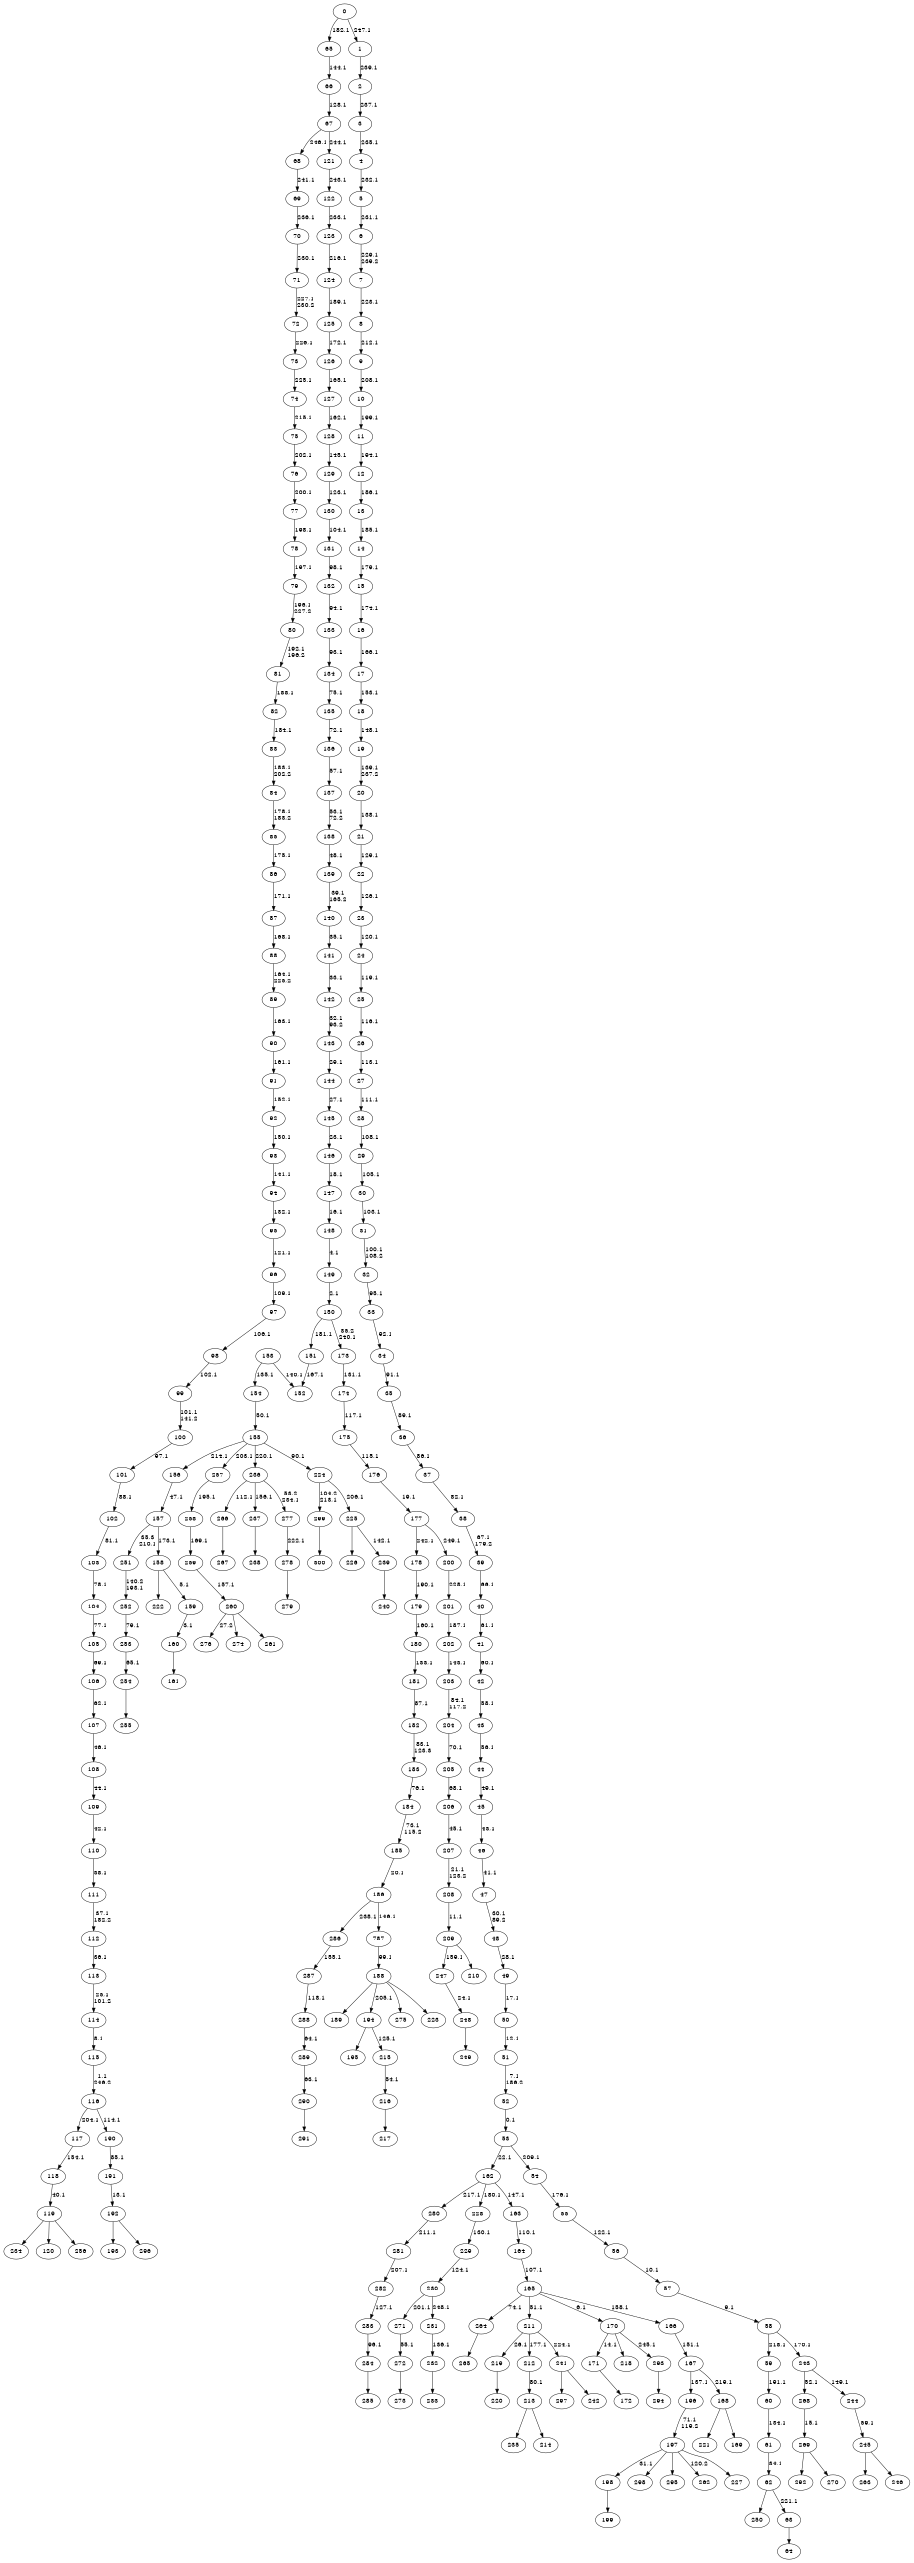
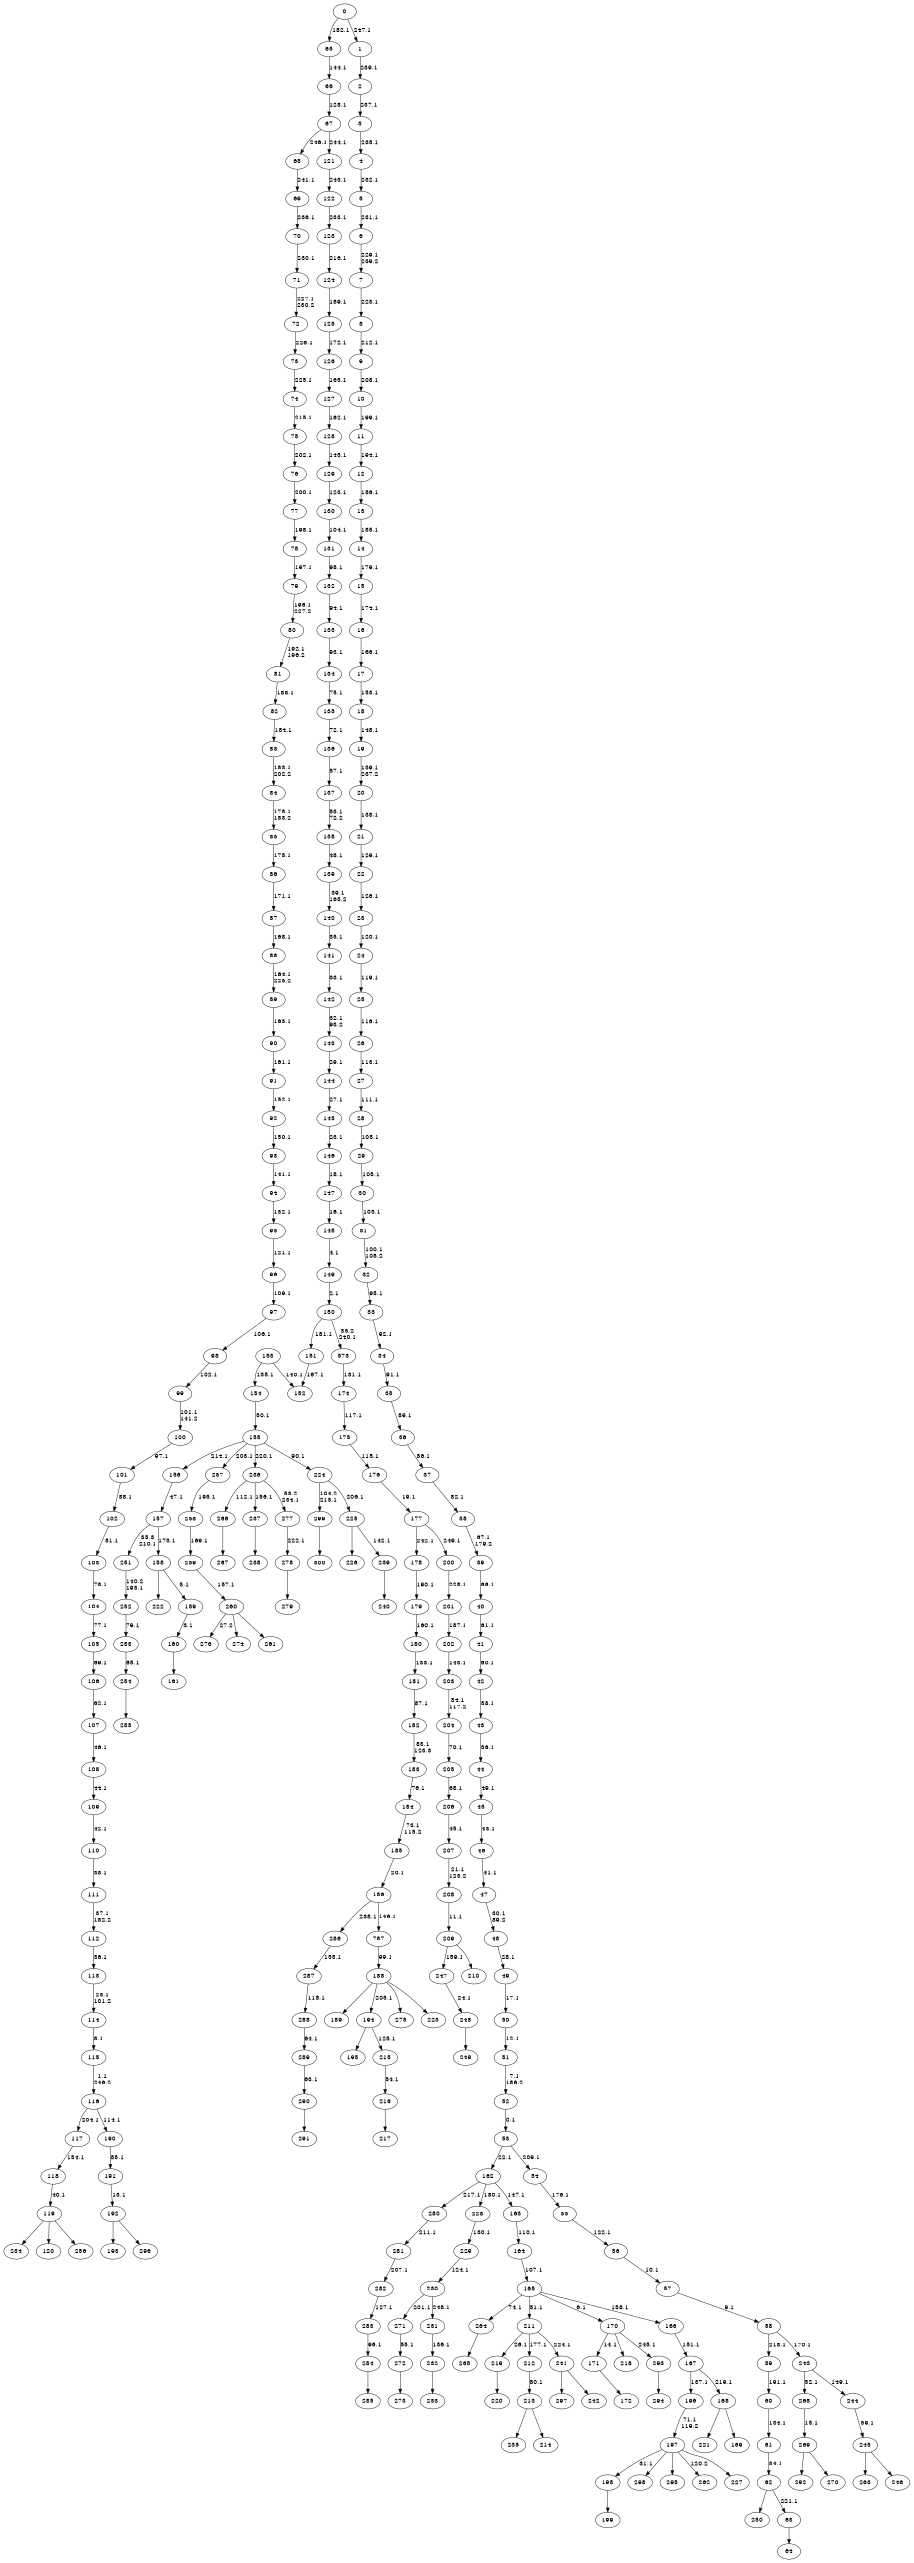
node "173": label "173" -> "573"
